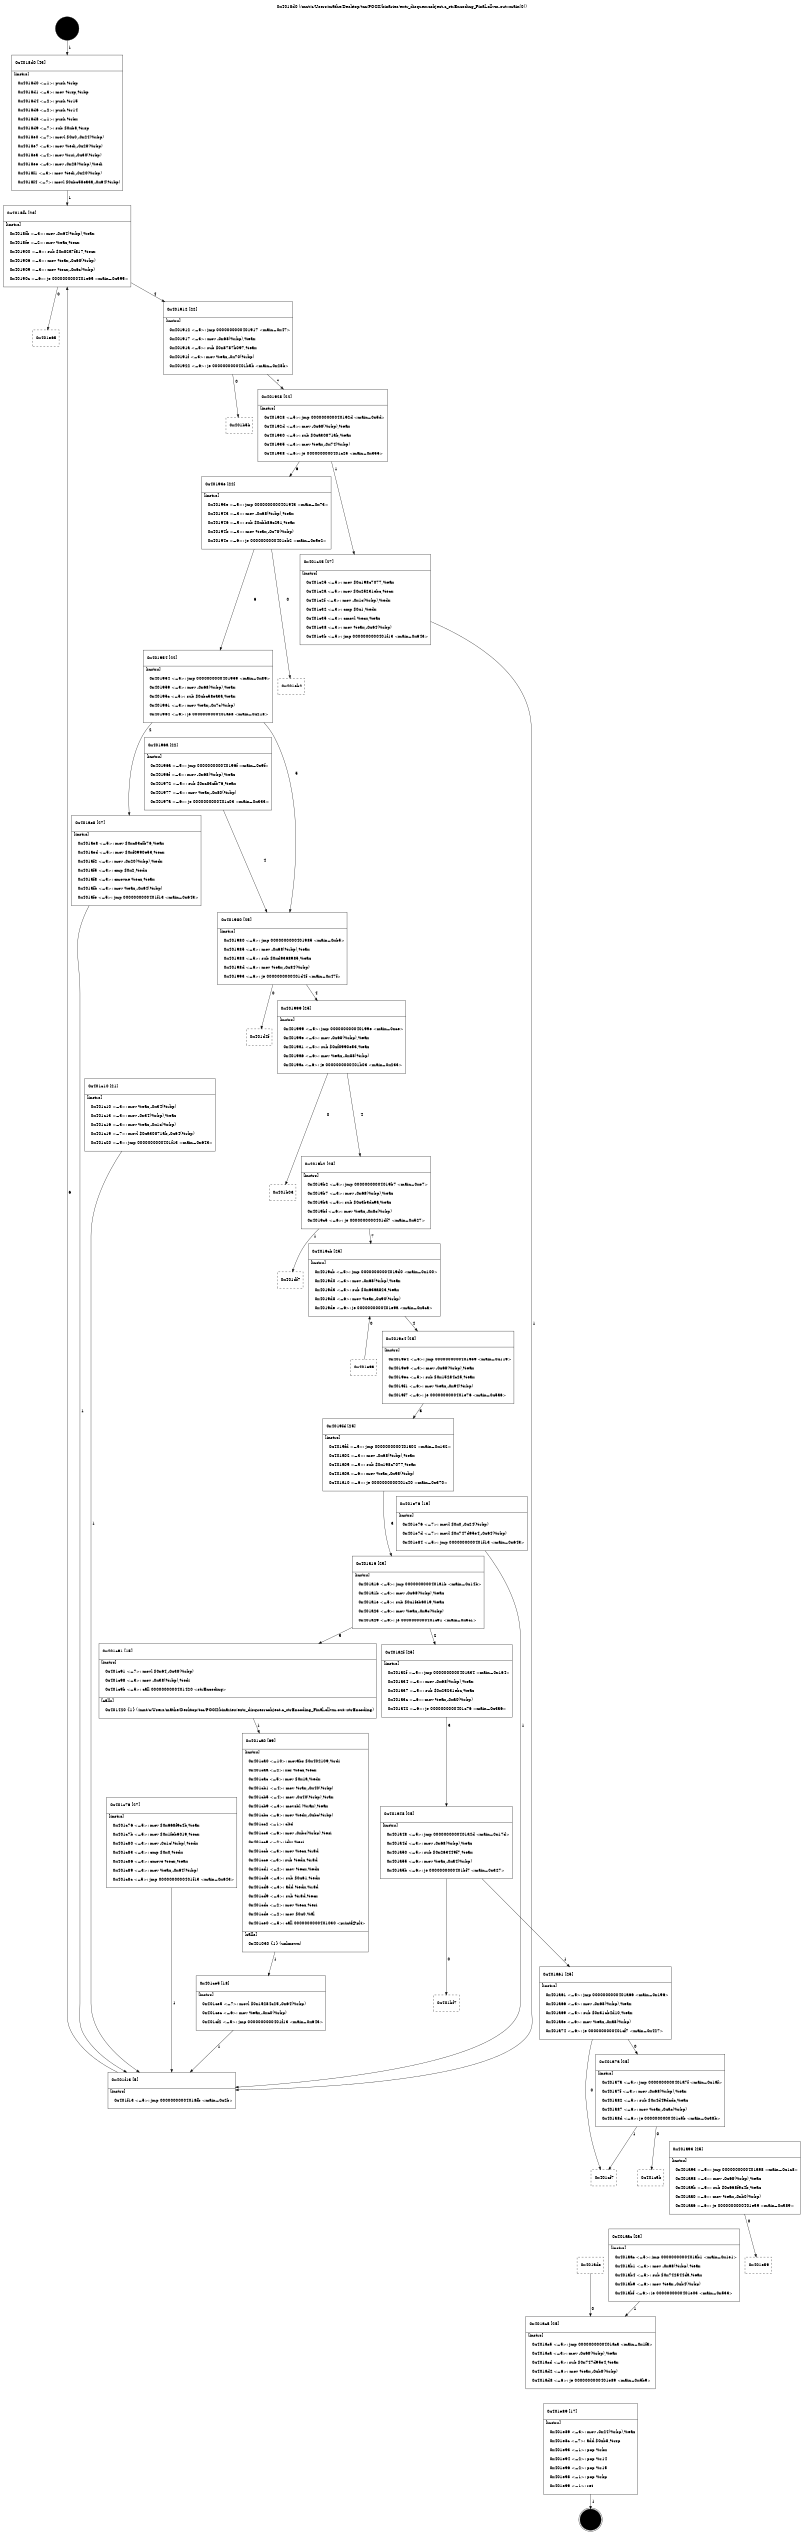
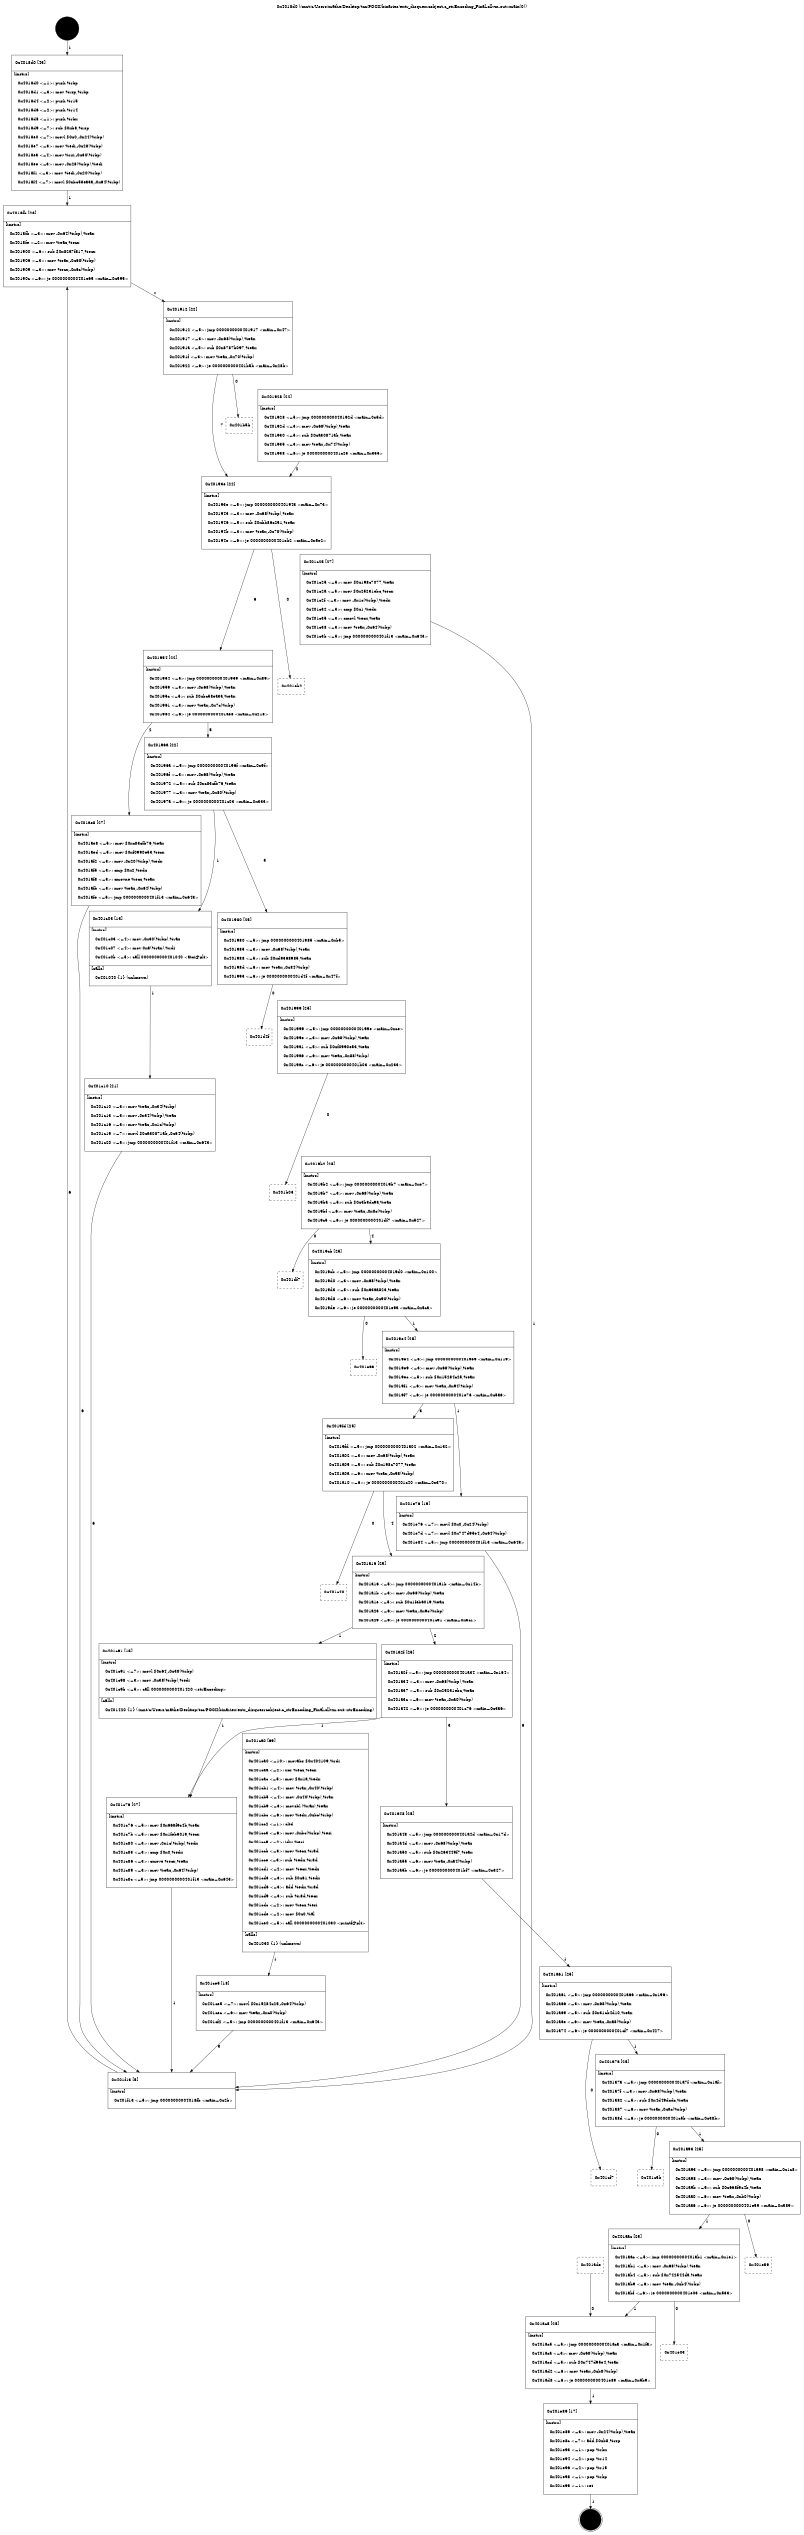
edge "0x4018fb [23]" -> "0x401912 [22]": label " 4" -> " 7"
node "0x401e65": removed
edge "0x401912 [22]" -> "0x401928 [22]": now "0x401912 [22]" -> "0x40193e [22]"
edge "0x401928 [22]" -> "0x40193e [22]": label " 6" -> " 2"
edge "0x401928 [22]" -> "0x401c25 [27]": removed, label "1"
edge "0x401954 [22]" -> "0x401980 [25]": now "0x401954 [22]" -> "0x40196a [22]"
edge "0x40196a [22]" -> "0x401980 [25]": label " 4" -> " 3"
node "0x401c03 [13]": added
edge "0x401980 [25]" -> "0x401999 [25]": removed, label "4"
edge "0x401999 [25]" -> "0x4019b2 [25]": removed, label "4"
edge "0x4019b2 [25]" -> "0x401df7": label " 1" -> " 0"
edge "0x4019b2 [25]" -> "0x4019cb [25]": label " 7" -> " 4"
edge "0x4019cb [25]" -> "0x4019e4 [25]": label " 4" -> " 1"
edge "0x401e9a" -> "0x4019cb [25]": reversed
edge "0x401ae8 [27]" -> "0x401f13 [5]": label " 1" -> " 6"
edge "0x4019e4 [25]" -> "0x401e76 [19]": added, label "1"
edge "0x401c10 [21]" -> "0x401f13 [5]": label " 1" -> " 6"
edge "0x4019fd [25]" -> "0x401a16 [25]": label " 3" -> " 4"
node "0x401c40": added
edge "0x401a16 [25]" -> "0x401c91 [15]": label " 5" -> " 1"
edge "0x401c91 [15]" -> "0x401ca0 [69]": now "0x401c91 [15]" -> "0x401c76 [27]"
edge "0x401e76 [19]" -> "0x401f13 [5]": label " 1" -> " 6"
edge "0x401a2f [25]" -> "0x401c76 [27]": added, label "1"
node "0x401bf7": removed
edge "0x401ce5 [18]" -> "0x401f13 [5]": label " 1" -> " 3"
edge "0x401a61 [25]" -> "0x401a7a [25]": label " 0" -> " 1"
edge "0x401a7a [25]" -> "0x401cf7": now "0x401a7a [25]" -> "0x401a93 [25]"
edge "0x401a93 [25]" -> "0x401aac [25]": added, label "1"
node "0x401e03": added
edge "0x401ac5 [25]" -> "0x401e89 [17]": added, label "1"
